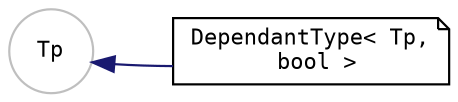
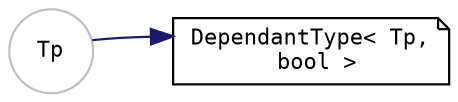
edge "DependantType< Tp, bool >" -> "Tp": reversed
